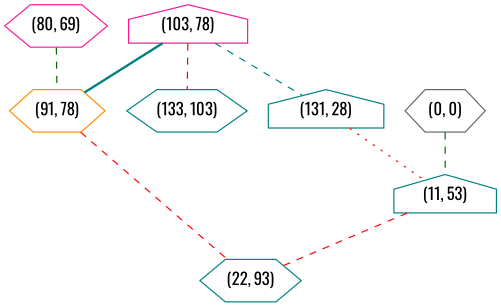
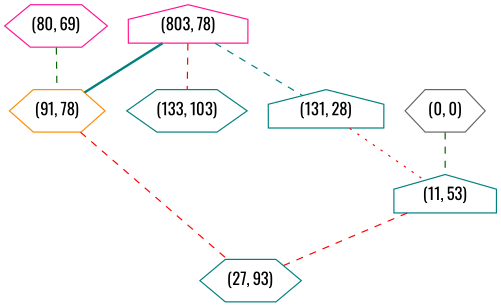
node "(103, 78)": label "(103, 78)" -> "(803, 78)"
node "(22, 93)": label "(22, 93)" -> "(27, 93)"
